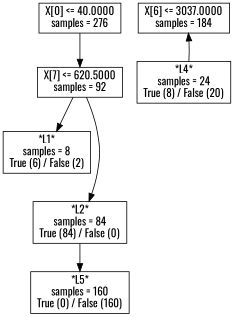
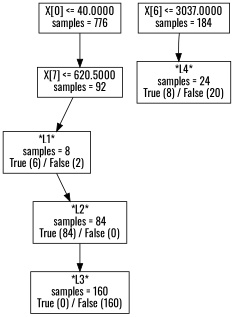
node "X[0] <= 40.0000 samples = 276": label "X[0] <= 40.0000 samples = 276" -> "X[0] <= 40.0000 samples = 776"
edge "*L4* samples = 24 True (8) / False (20)" -> "X[6] <= 3037.0000 samples = 184": reversed
edge "X[7] <= 620.5000 samples = 92" -> "*L2* samples = 84 True (84) / False (0)": now "*L1* samples = 8 True (6) / False (2)" -> "*L2* samples = 84 True (84) / False (0)"
node "*L5* samples = 160 True (0) / False (160)": label "*L5* samples = 160 True (0) / False (160)" -> "*L3* samples = 160 True (0) / False (160)"
